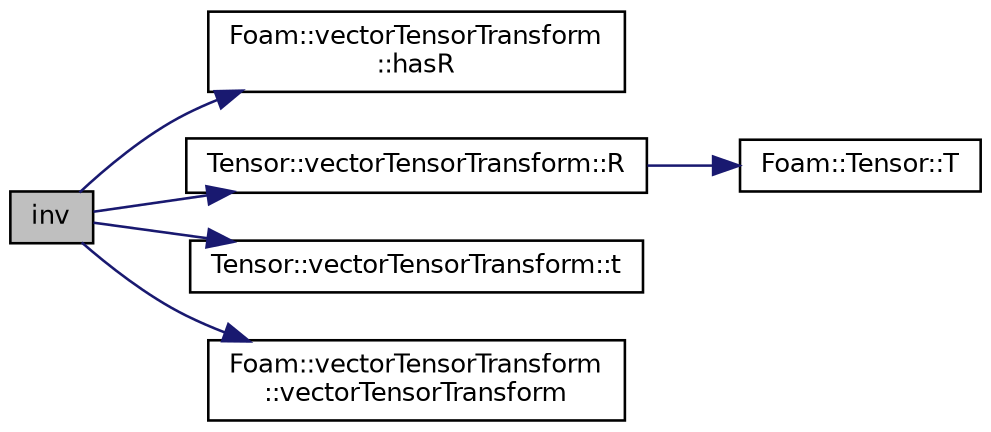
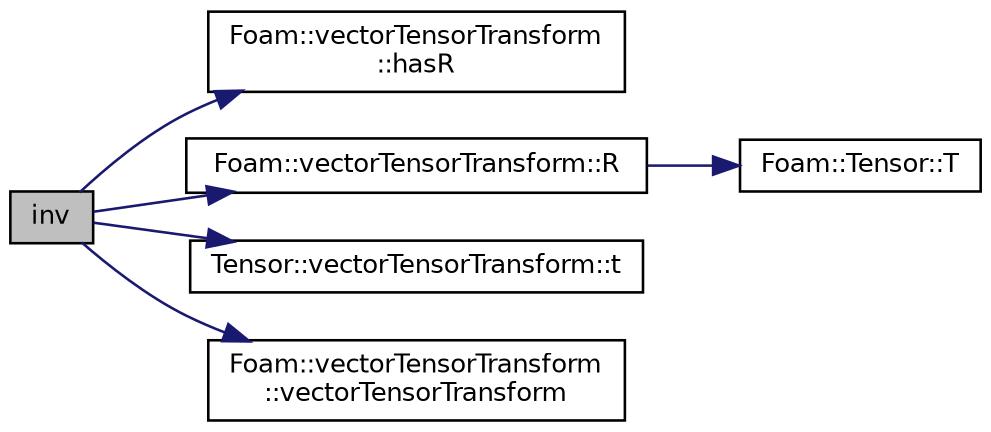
node "Tensor::vectorTensorTransform::R": label "Tensor::vectorTensorTransform::R" -> "Foam::vectorTensorTransform::R"
